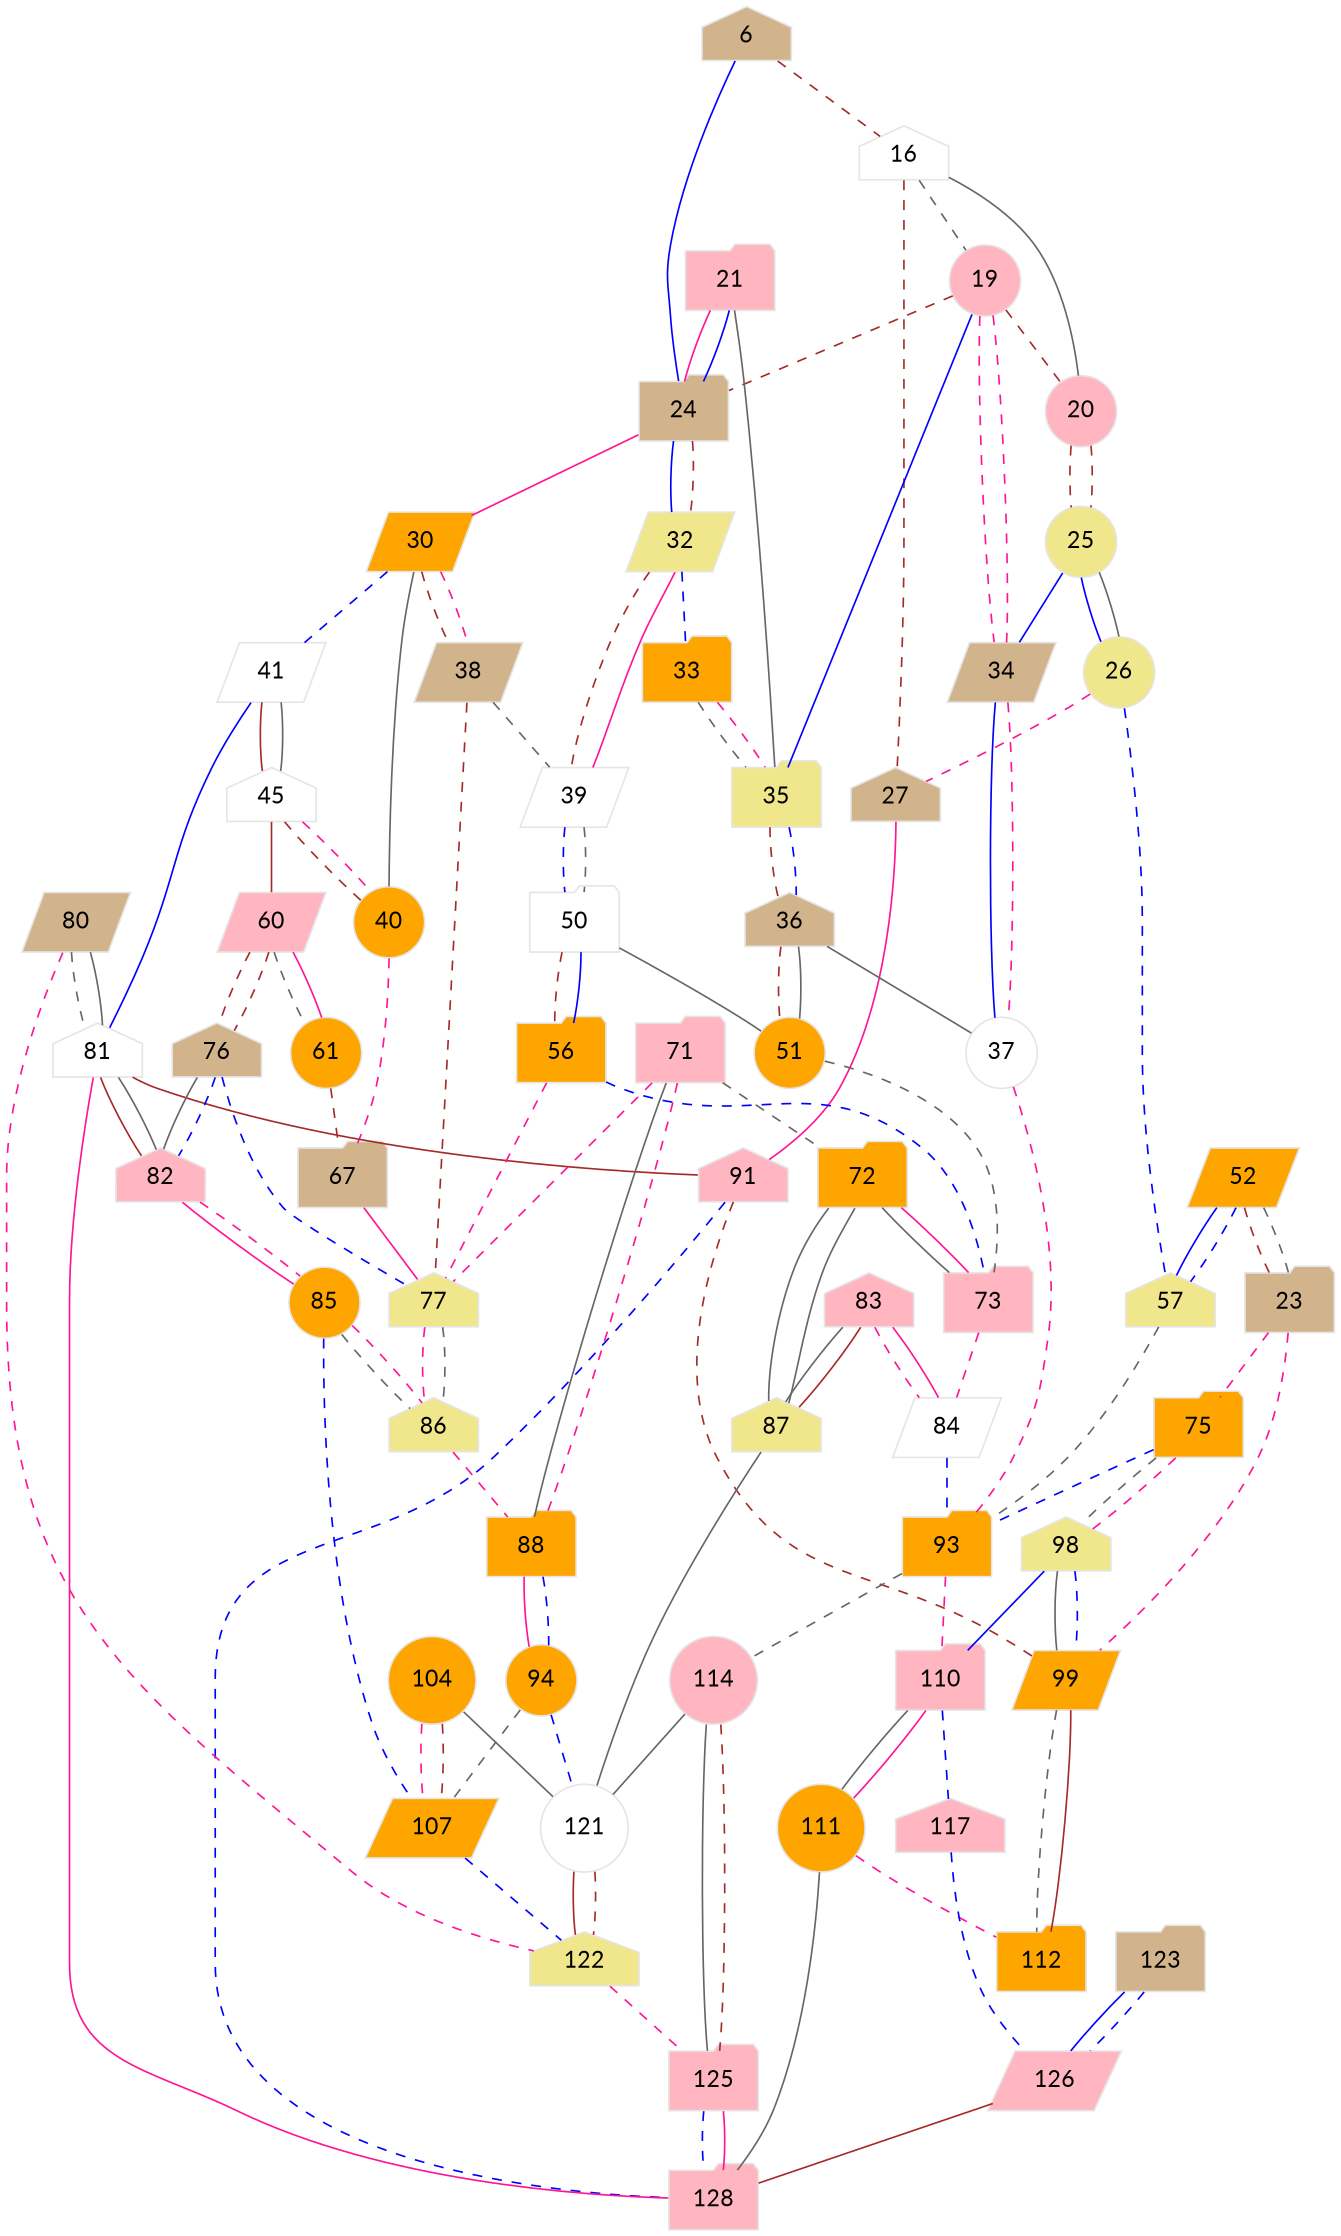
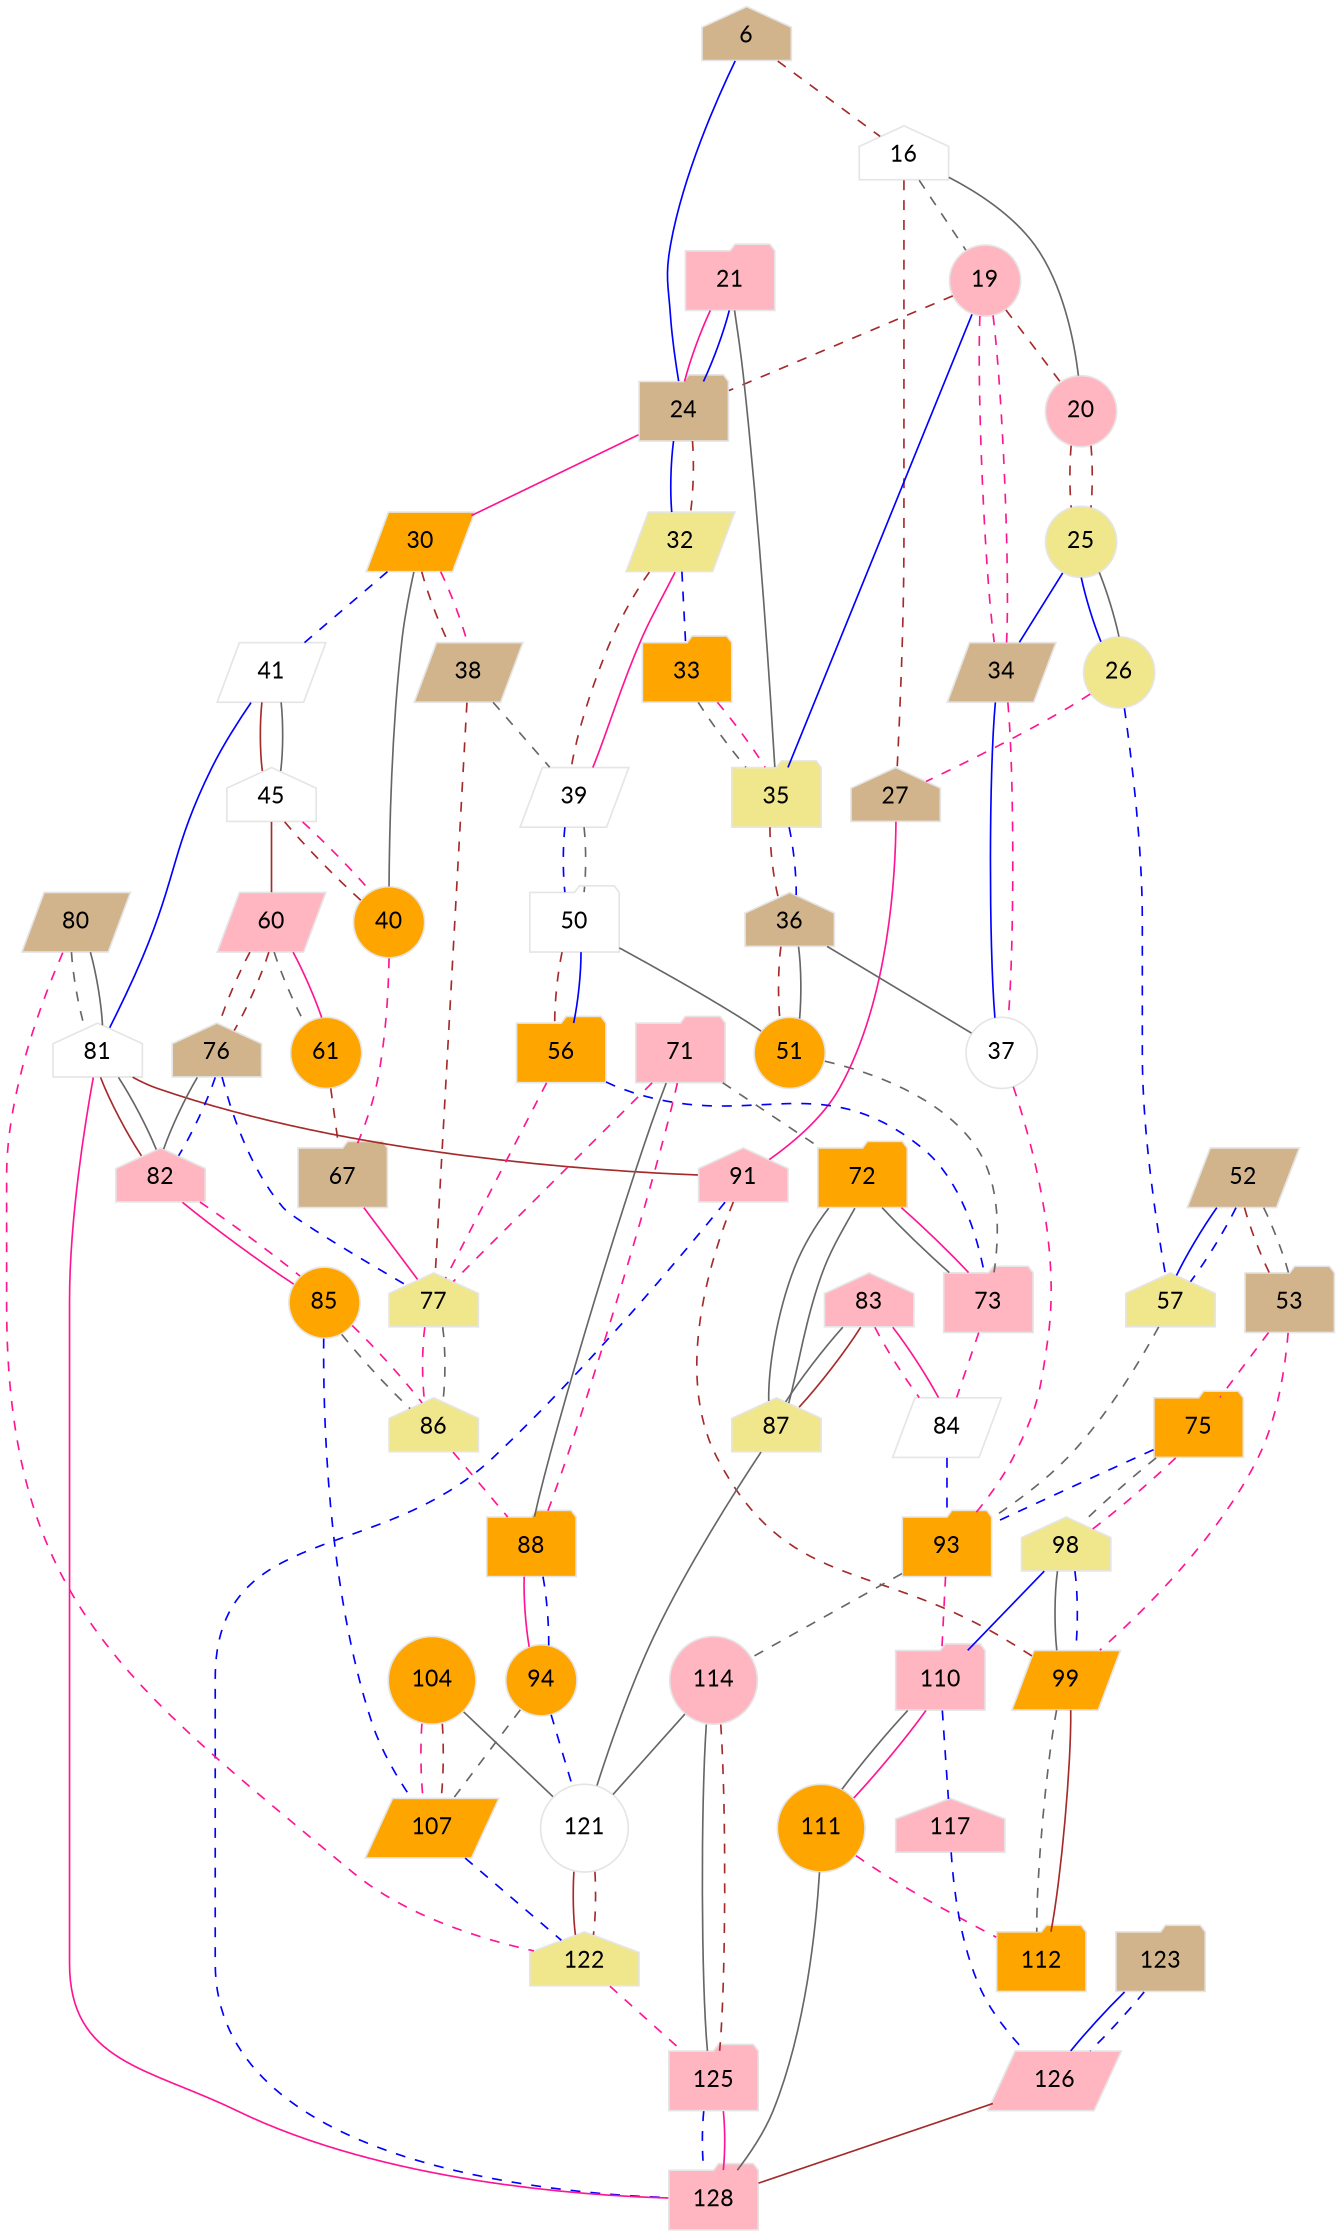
node "52": fillcolor orange -> tan
node "23": label "23" -> "53"
